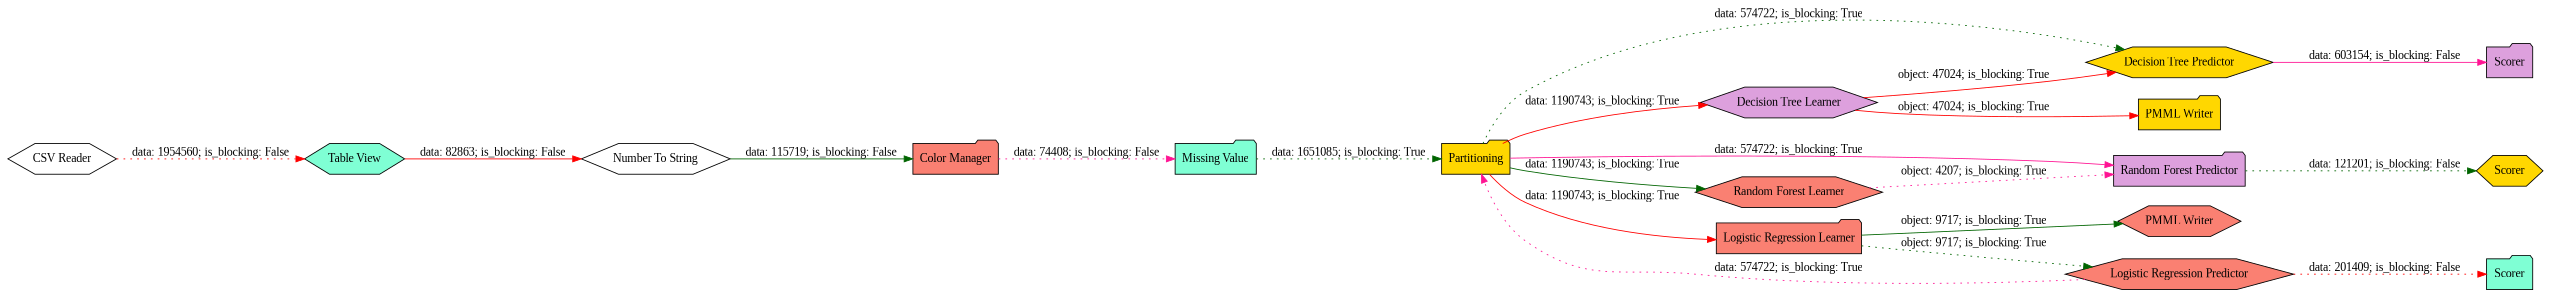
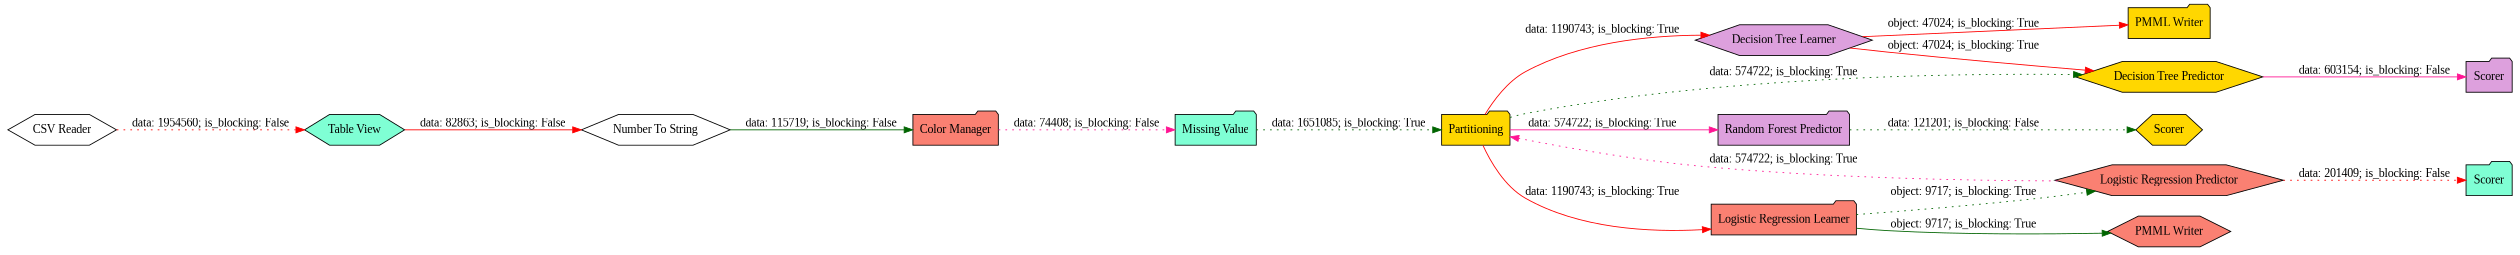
node "Random Forest Learner": removed
